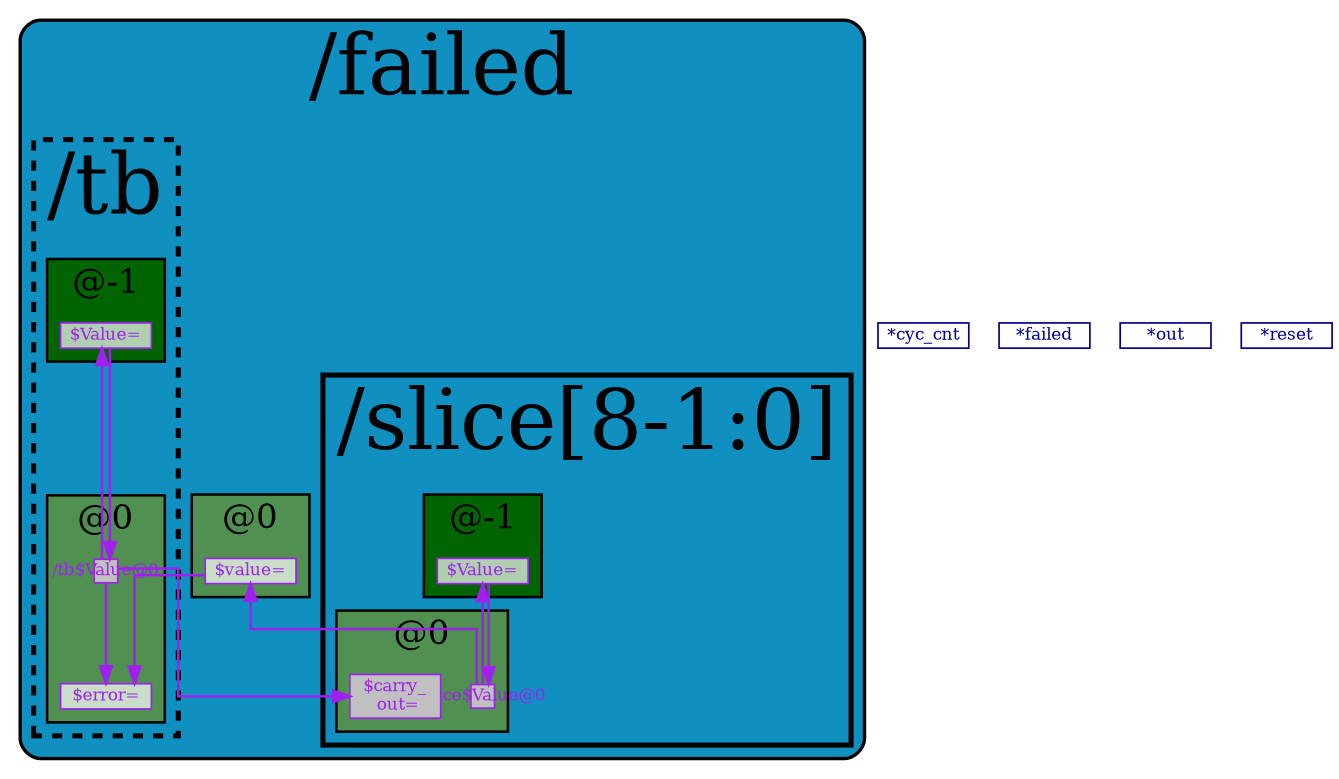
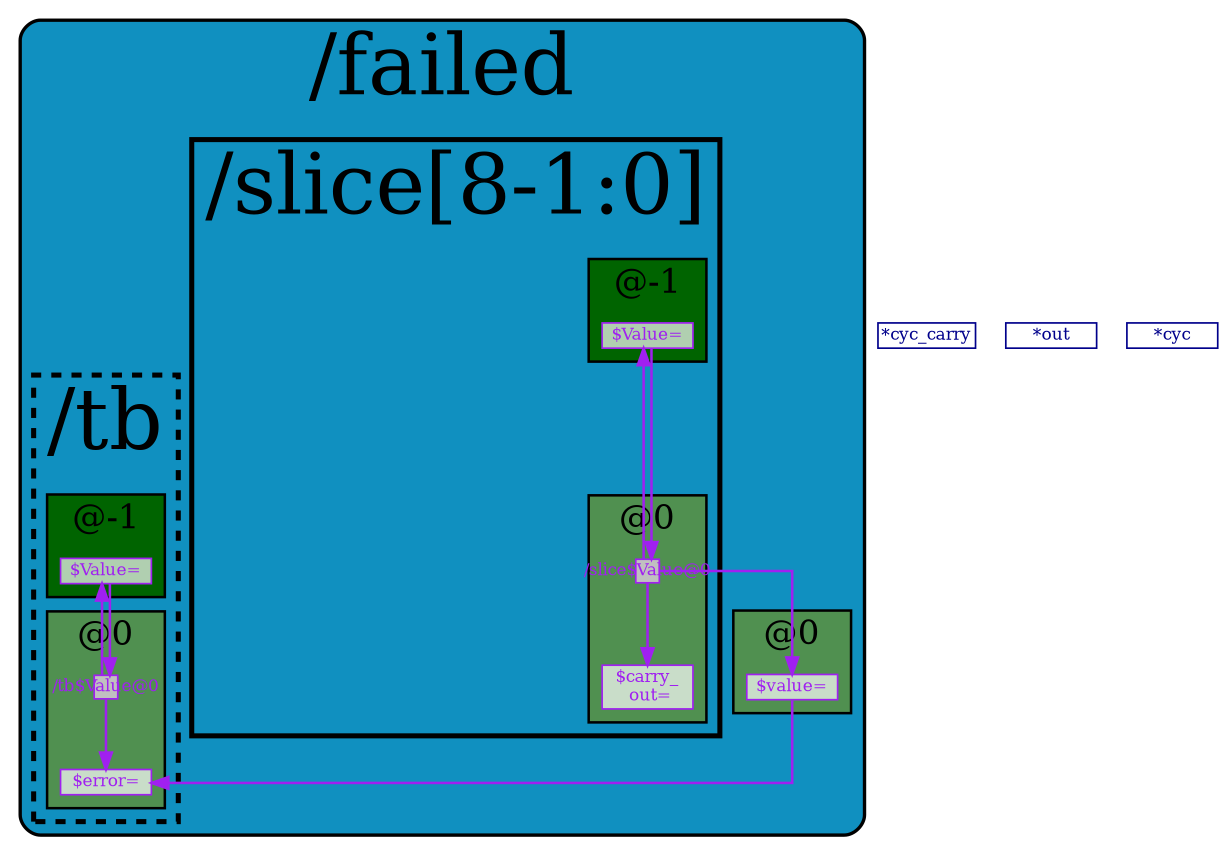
node "*cyc_cnt": label "*cyc_cnt" -> "*cyc_carry"
node "*failed": removed
node "*reset": label "*reset" -> "*cyc"
edge "/tb$Value@0" -> "$carry_ out=": now "/slice$Value@0" -> "$carry_ out="
node "$carry_ out=": fillcolor grey -> #ffffffb0
